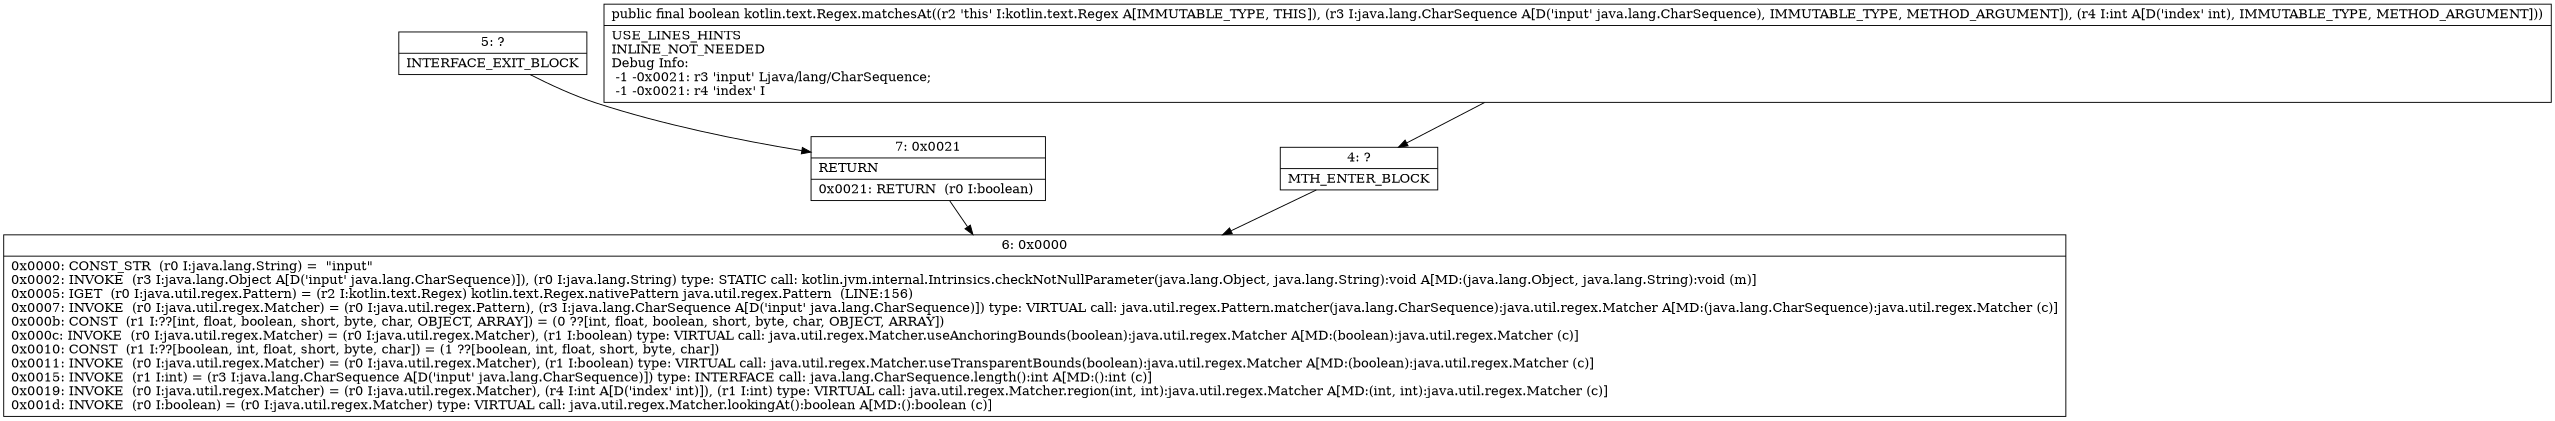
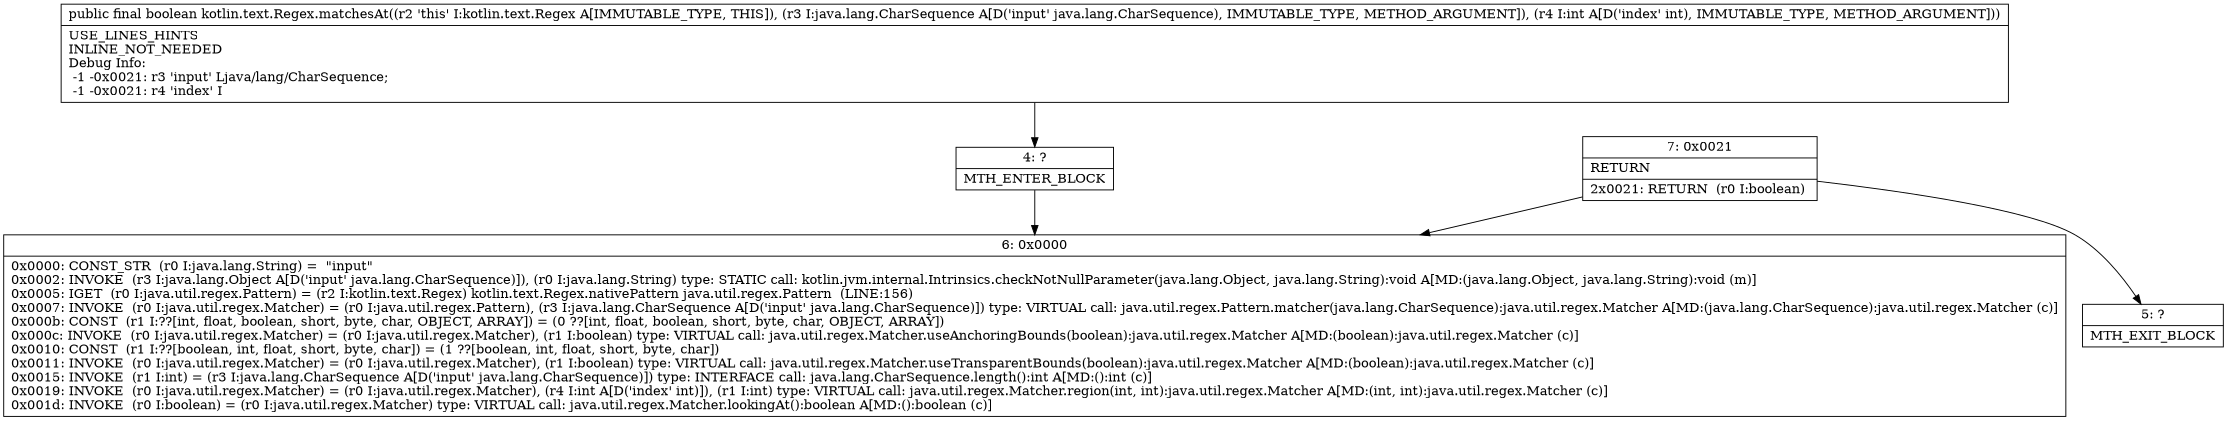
node "5: ?": text "INTERFACE_EXIT_BLOCK" -> "MTH_EXIT_BLOCK"
edge "5: ?" -> "7: 0x0021": reversed
node "7: 0x0021": text "0x0021: RETURN  (r0 I:boolean)" -> "2x0021: RETURN  (r0 I:boolean)"
